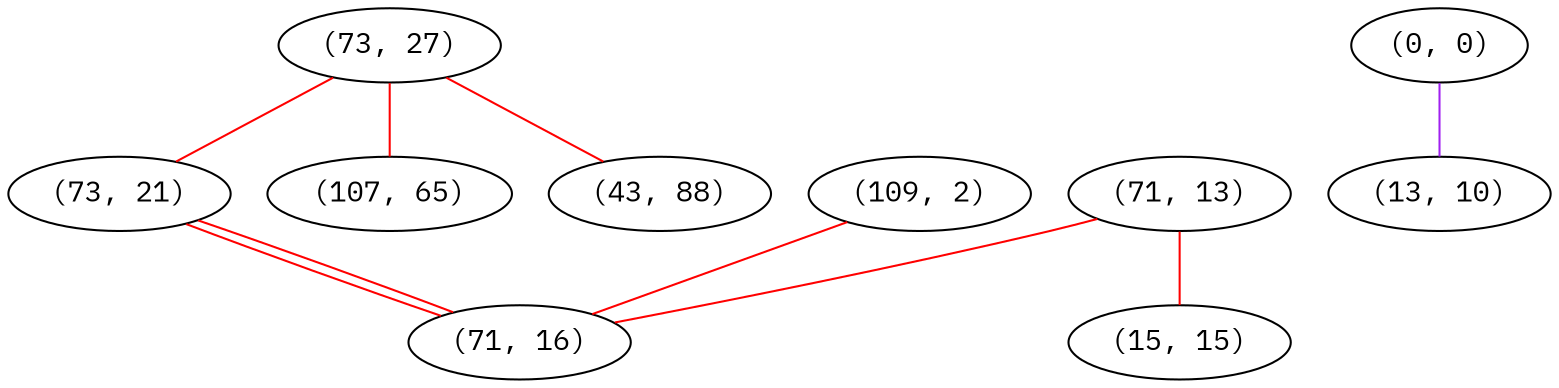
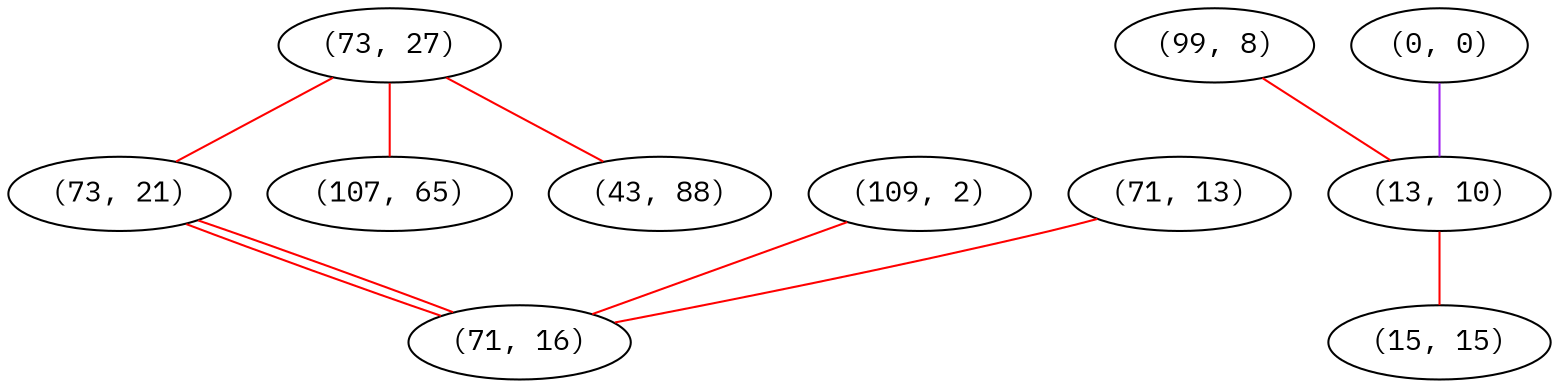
node "(99, 8)": added
edge "(71, 13)" -- "(15, 15)": now "(13, 10)" -- "(15, 15)"
